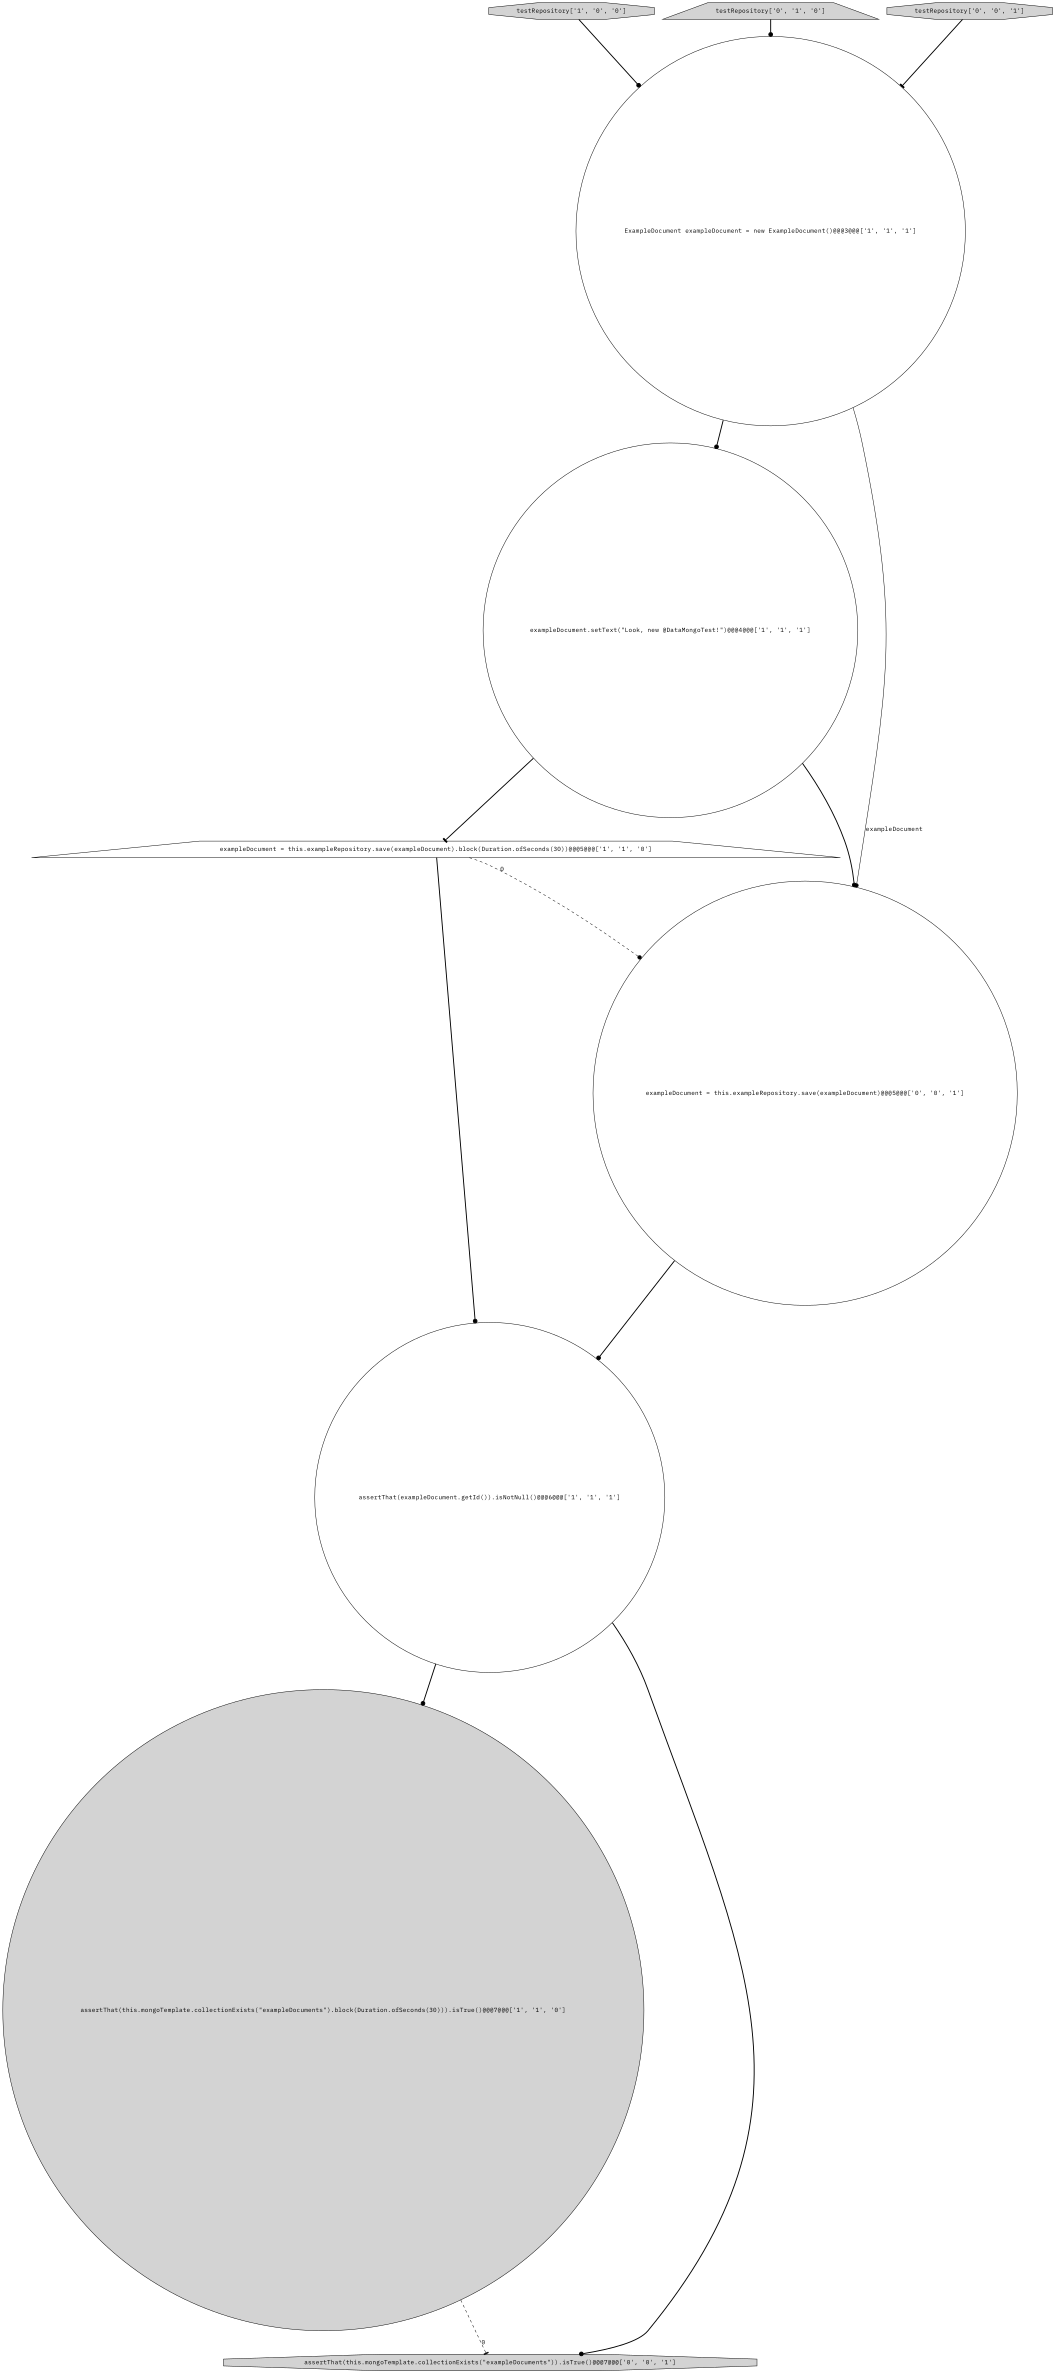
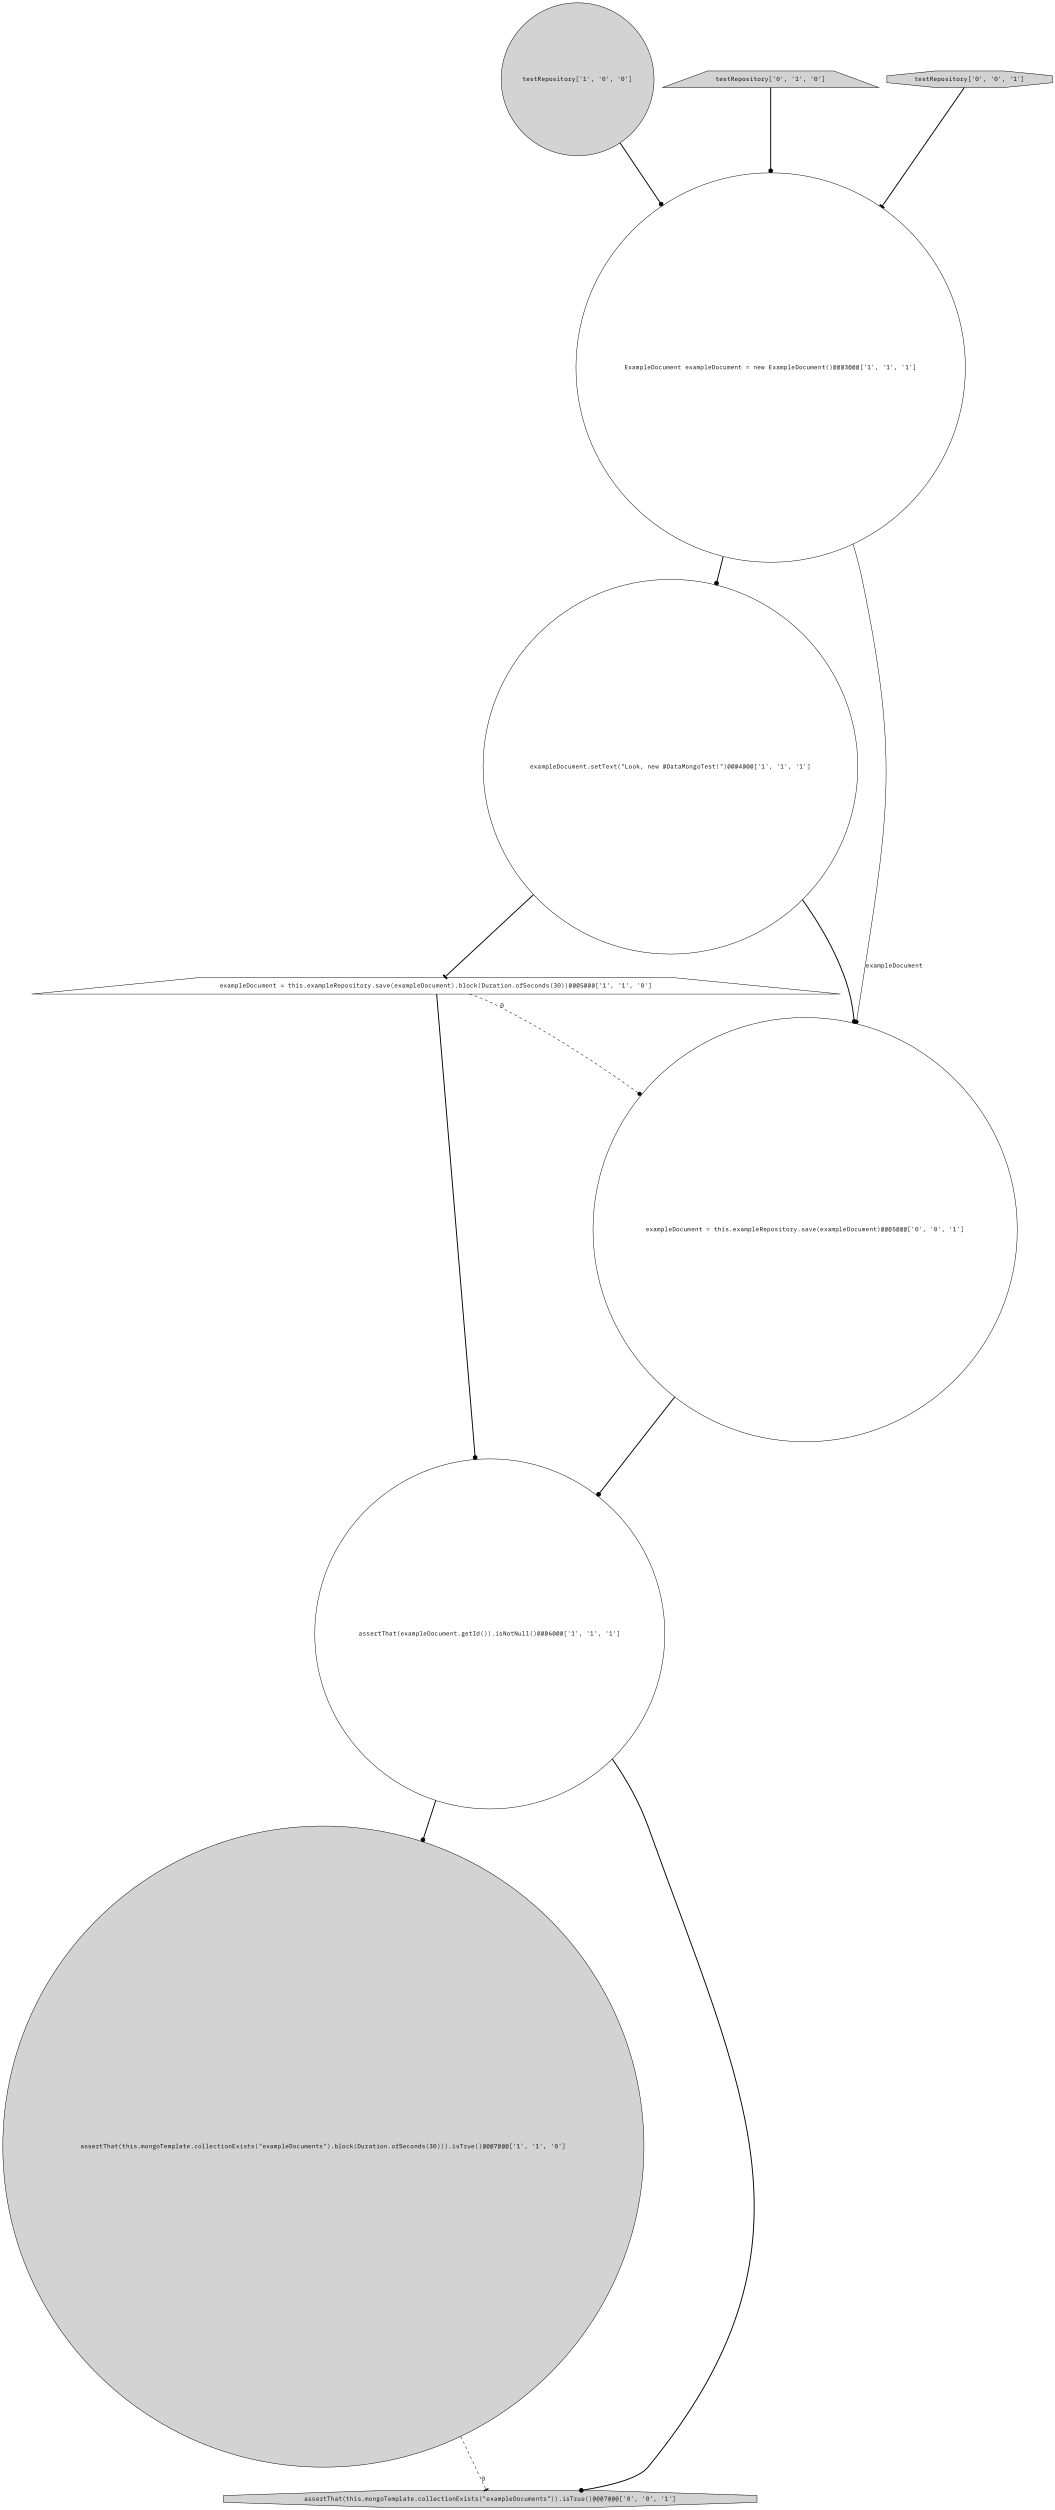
node "testRepository['1', '0', '0']": shape octagon -> circle
